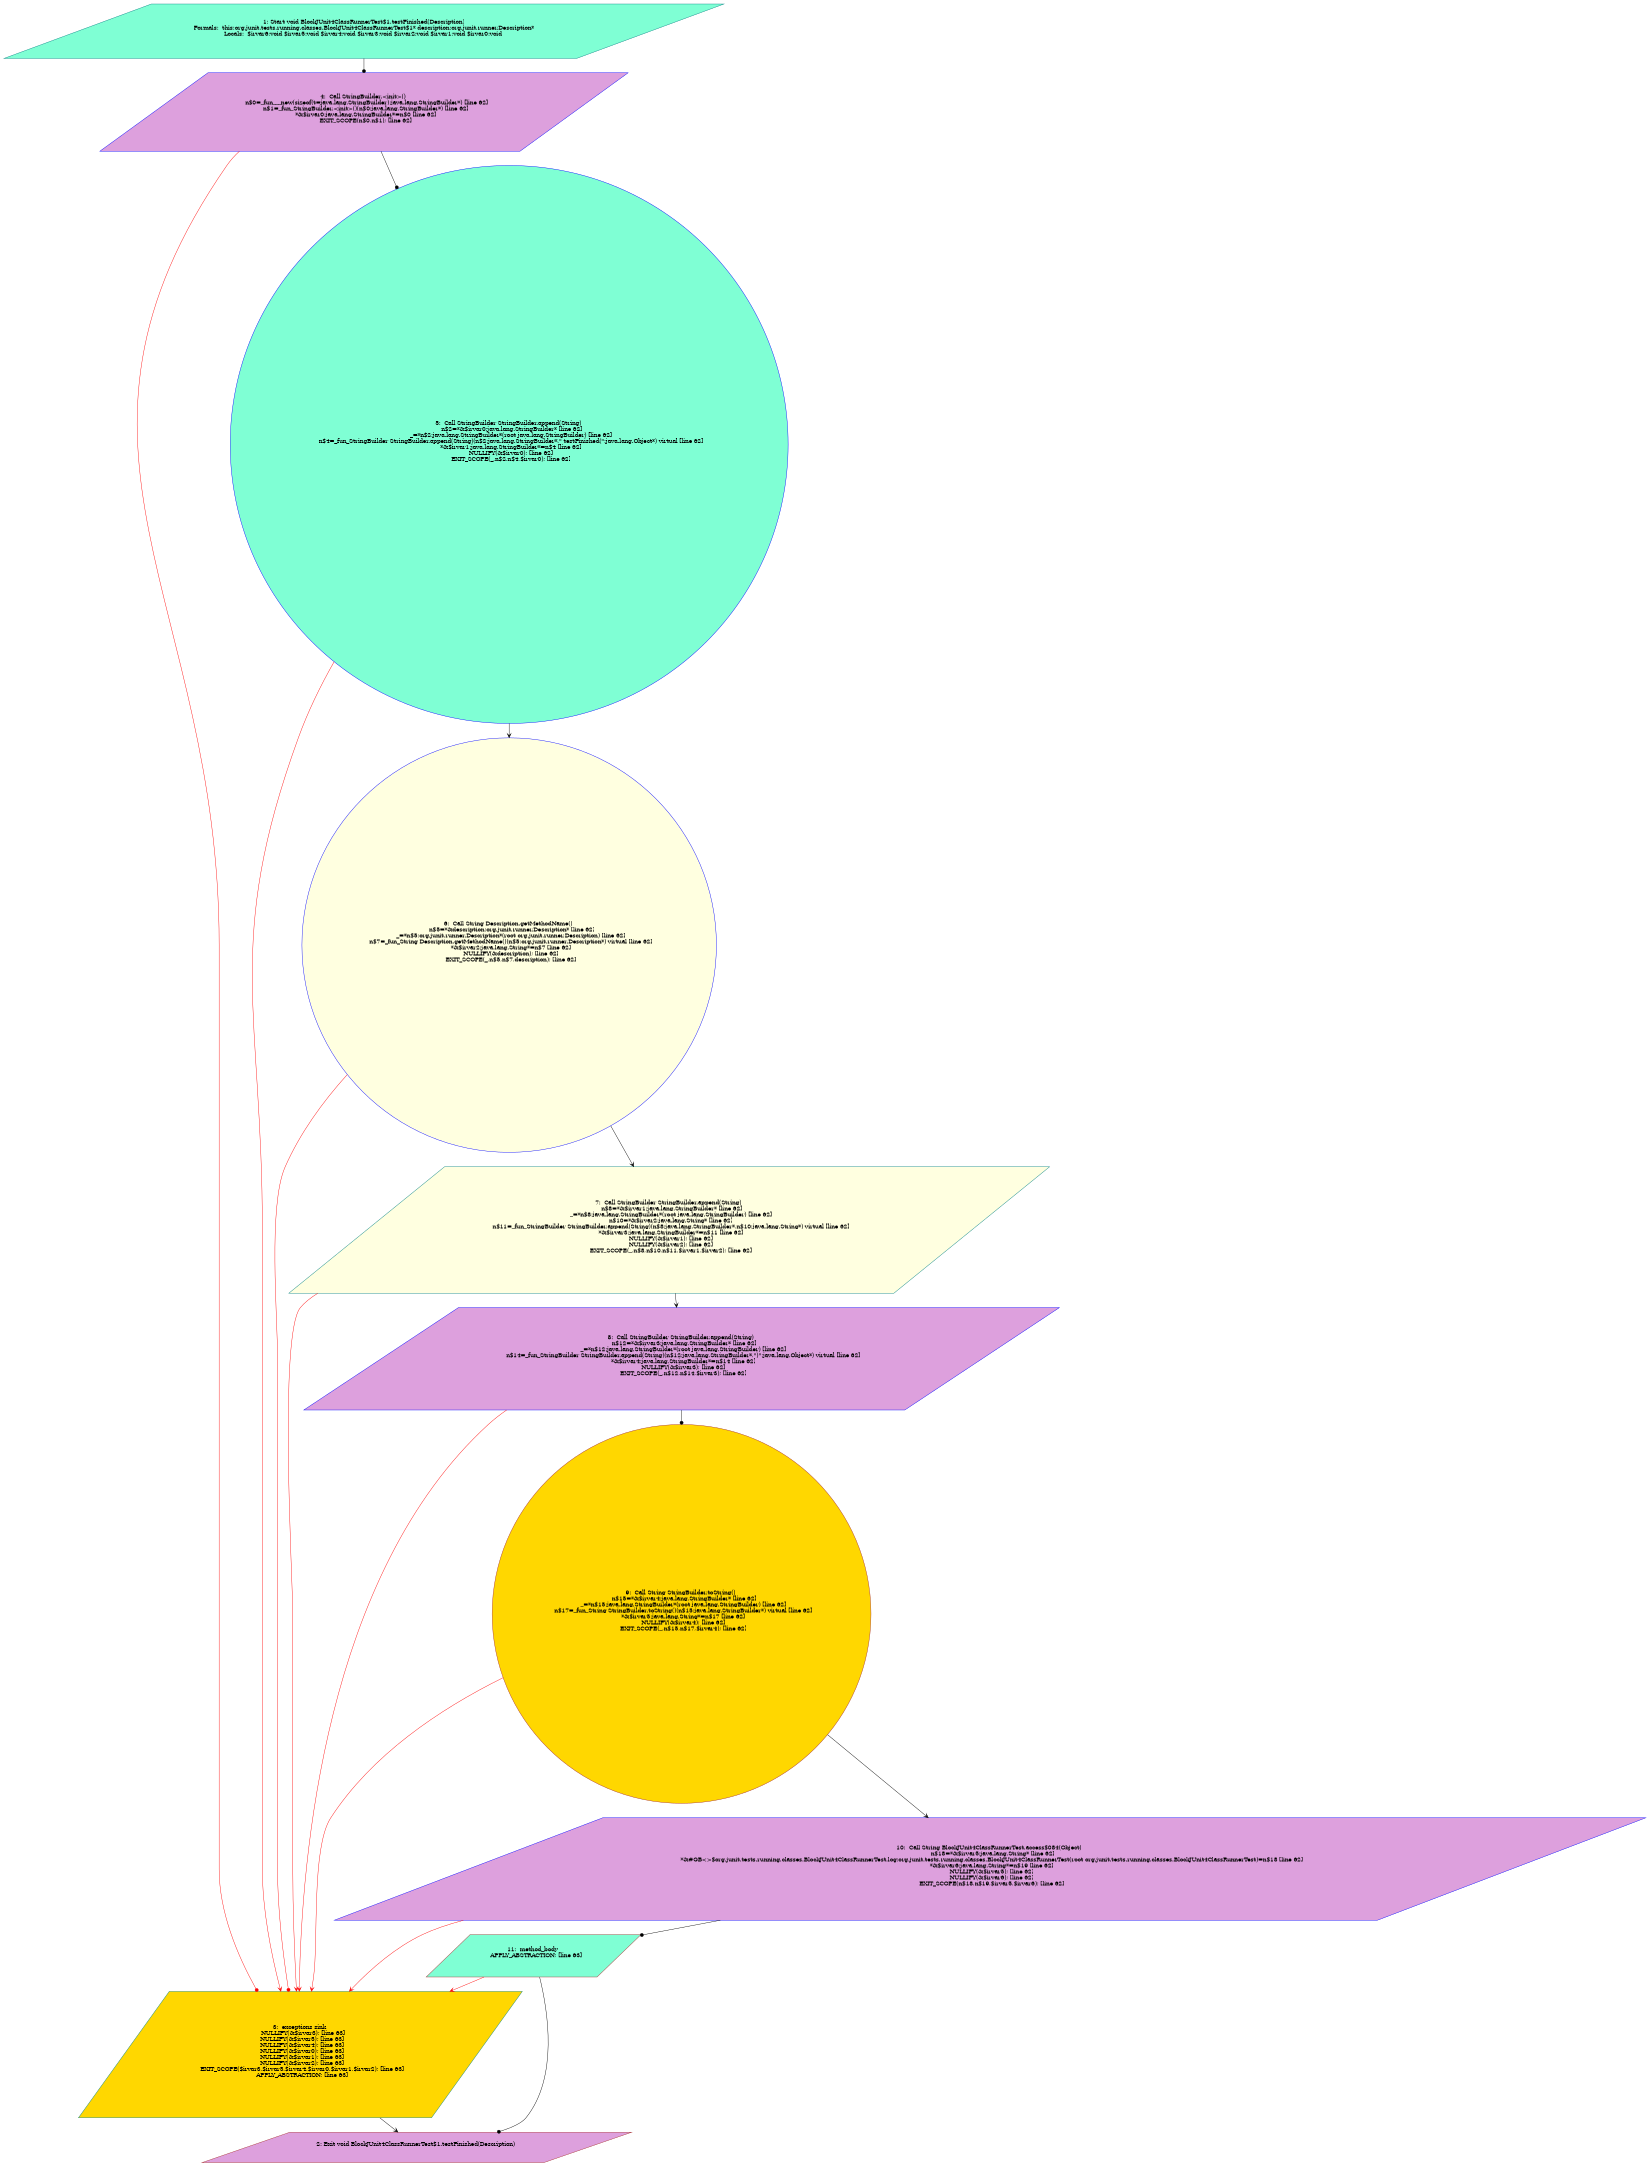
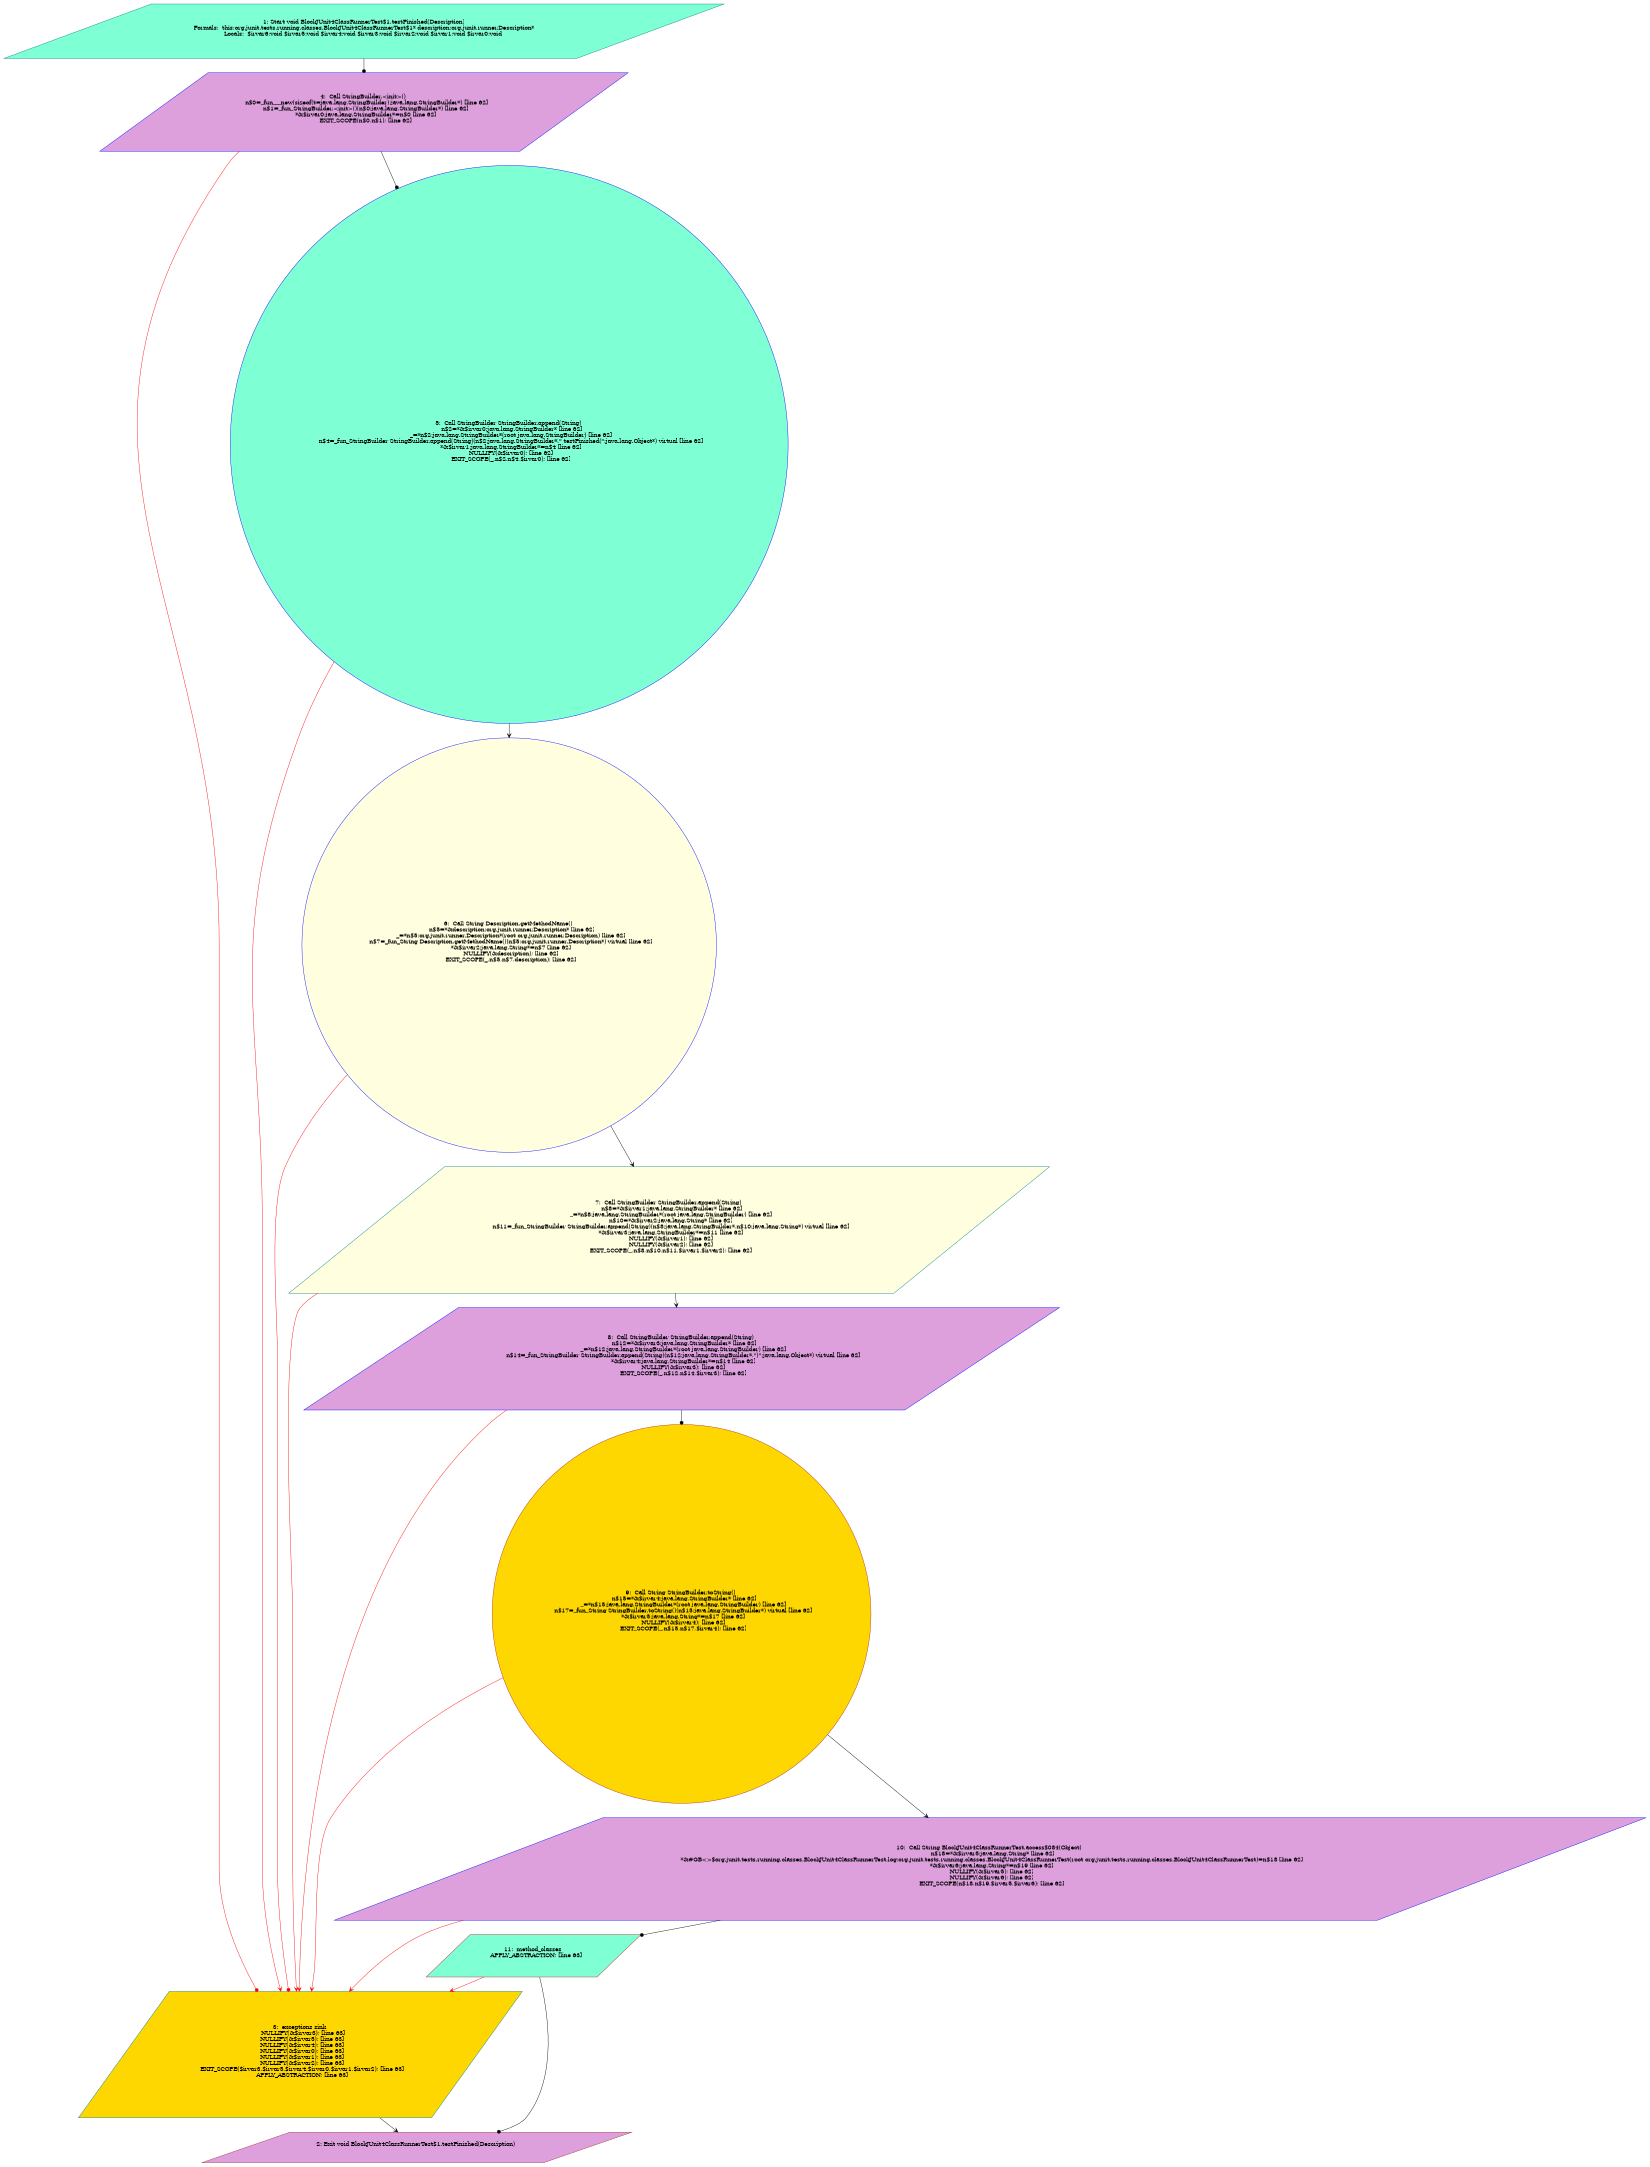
node "11:  method_body APPLY_ABSTRACTION; [line 63]": label "11:  method_body APPLY_ABSTRACTION; [line 63]" -> "11:  method_classes APPLY_ABSTRACTION; [line 63]"
